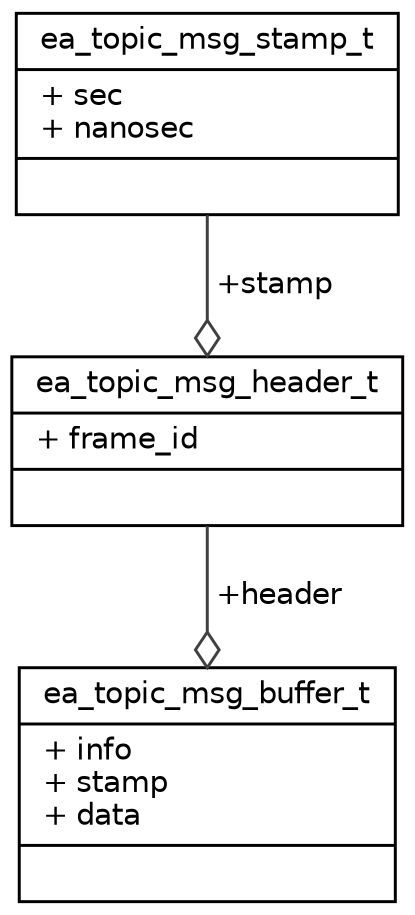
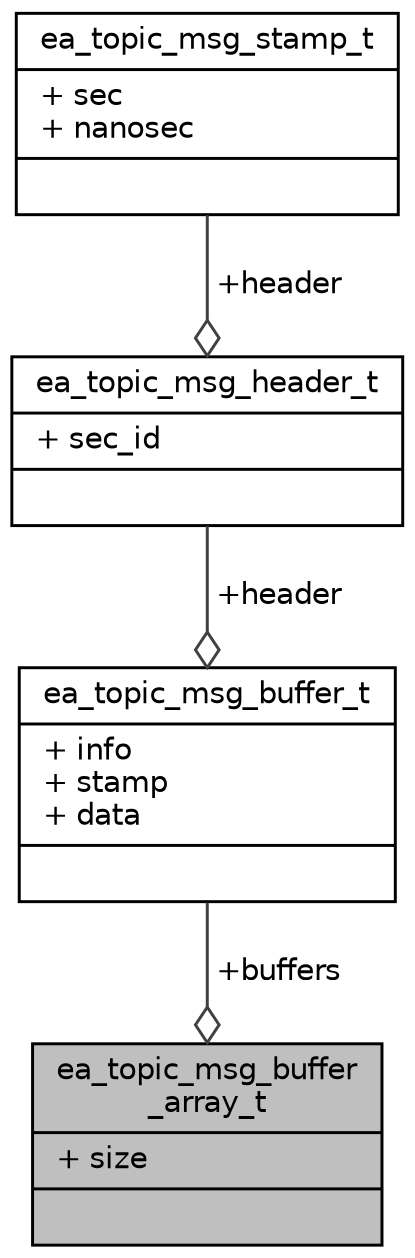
edge "ea_topic_msg_stamp_t" -> "ea_topic_msg_header_t": label " +stamp" -> " +header"
node "ea_topic_msg_header_t": text "+ frame_id" -> "+ sec_id"
node "ea_topic_msg_buffer": added
